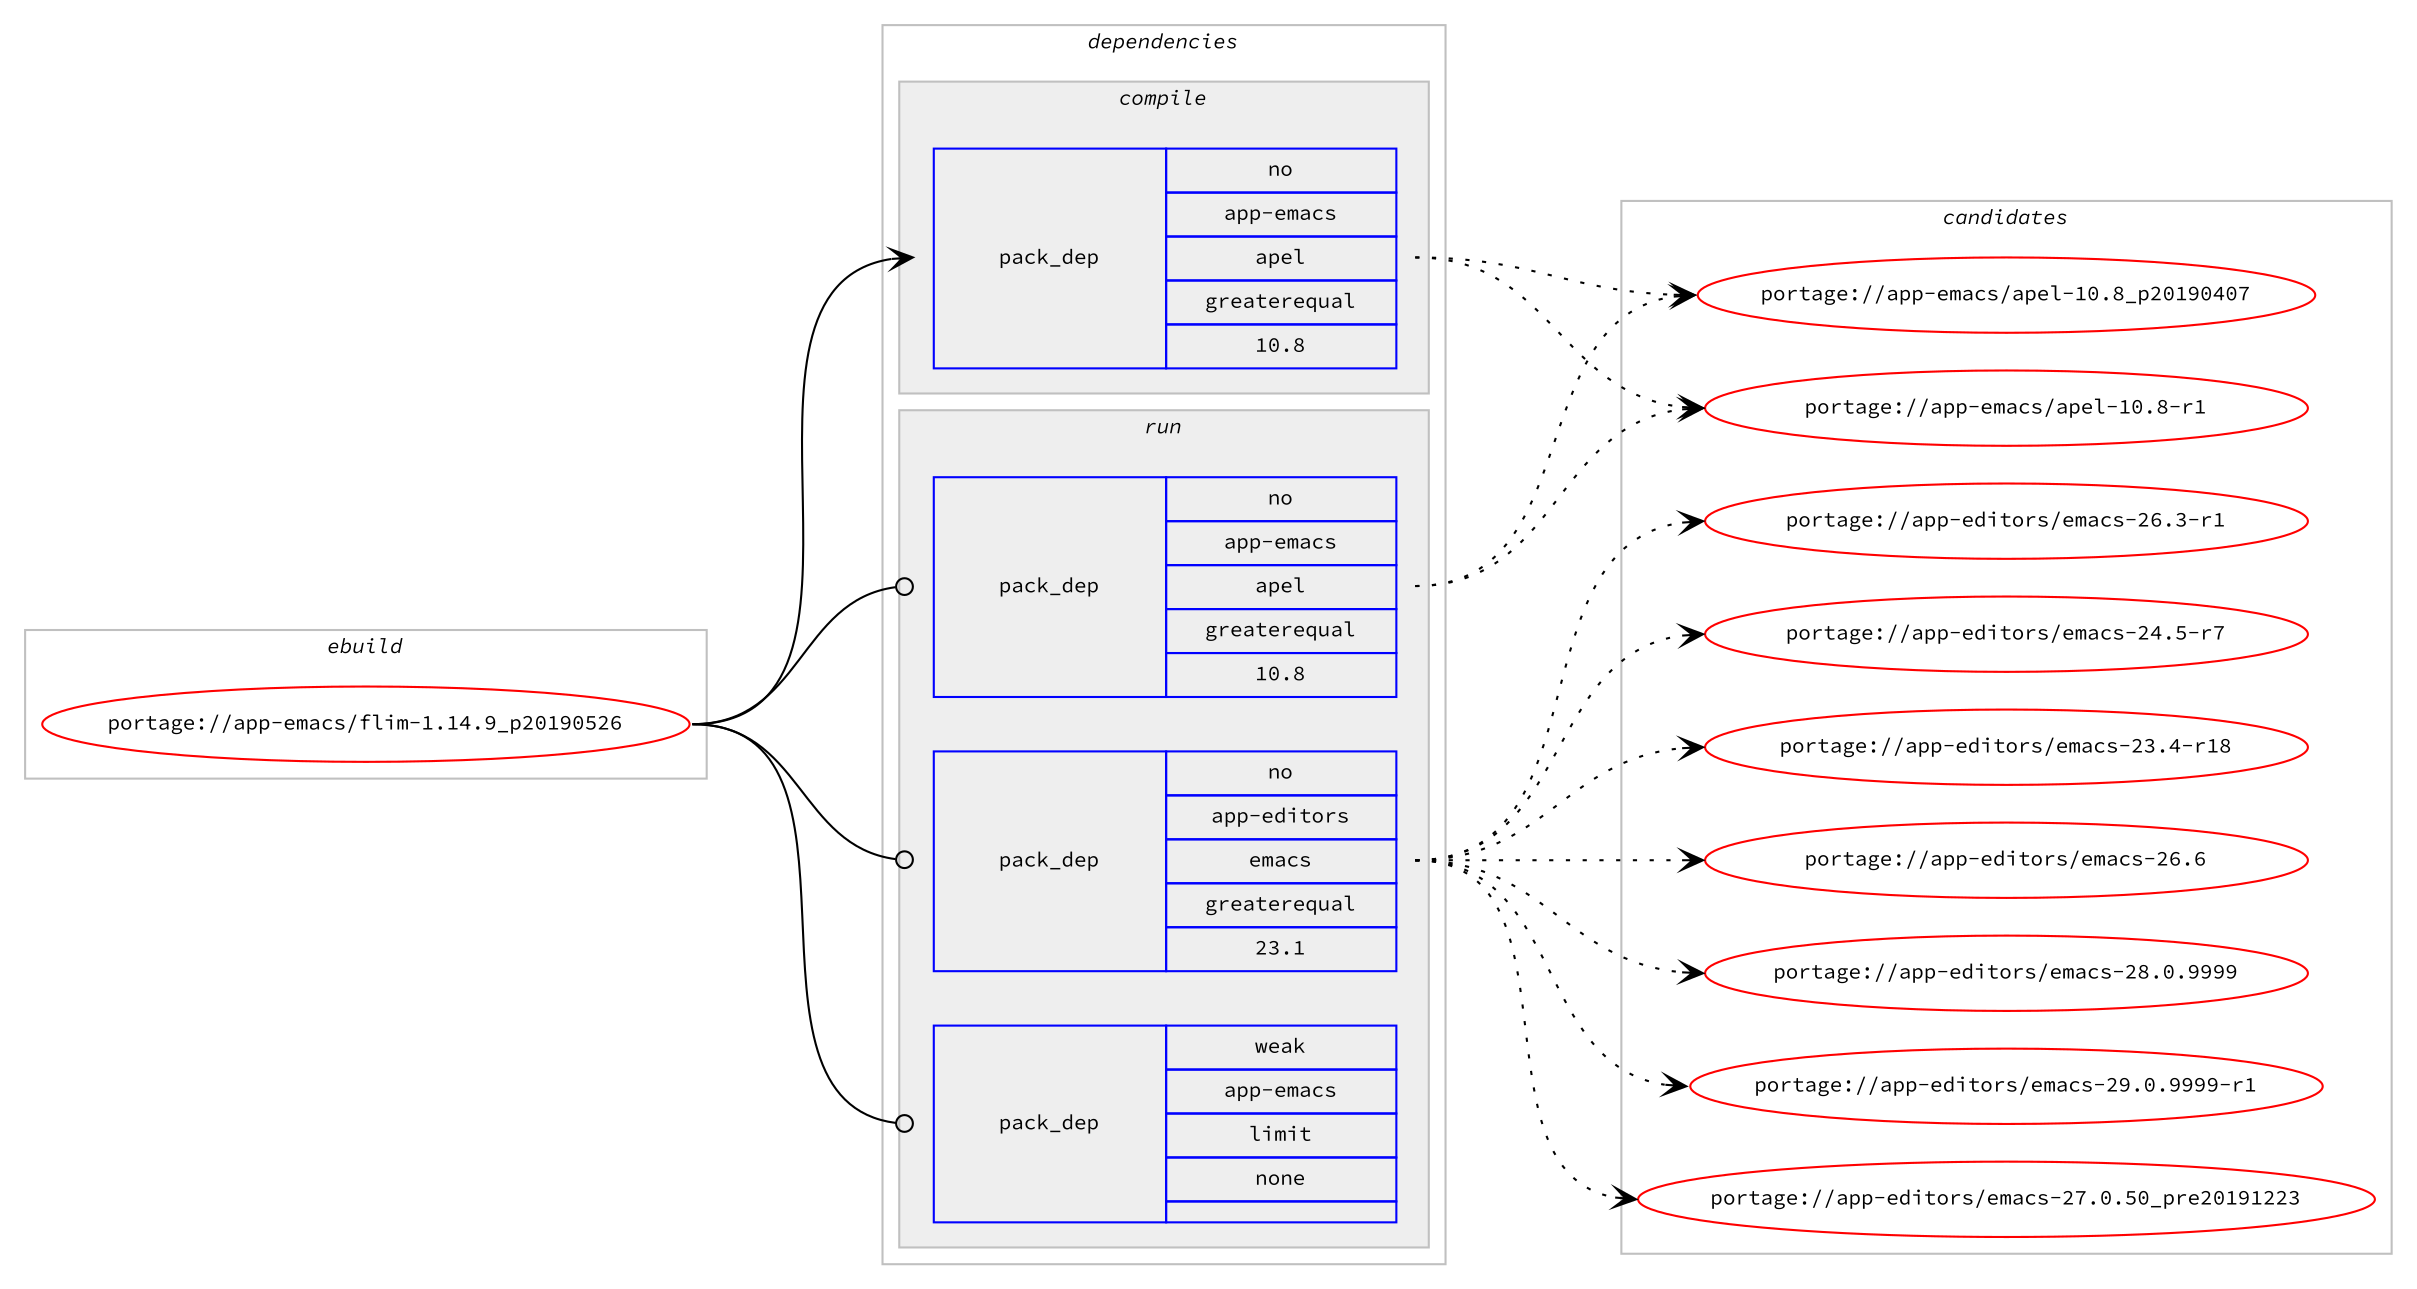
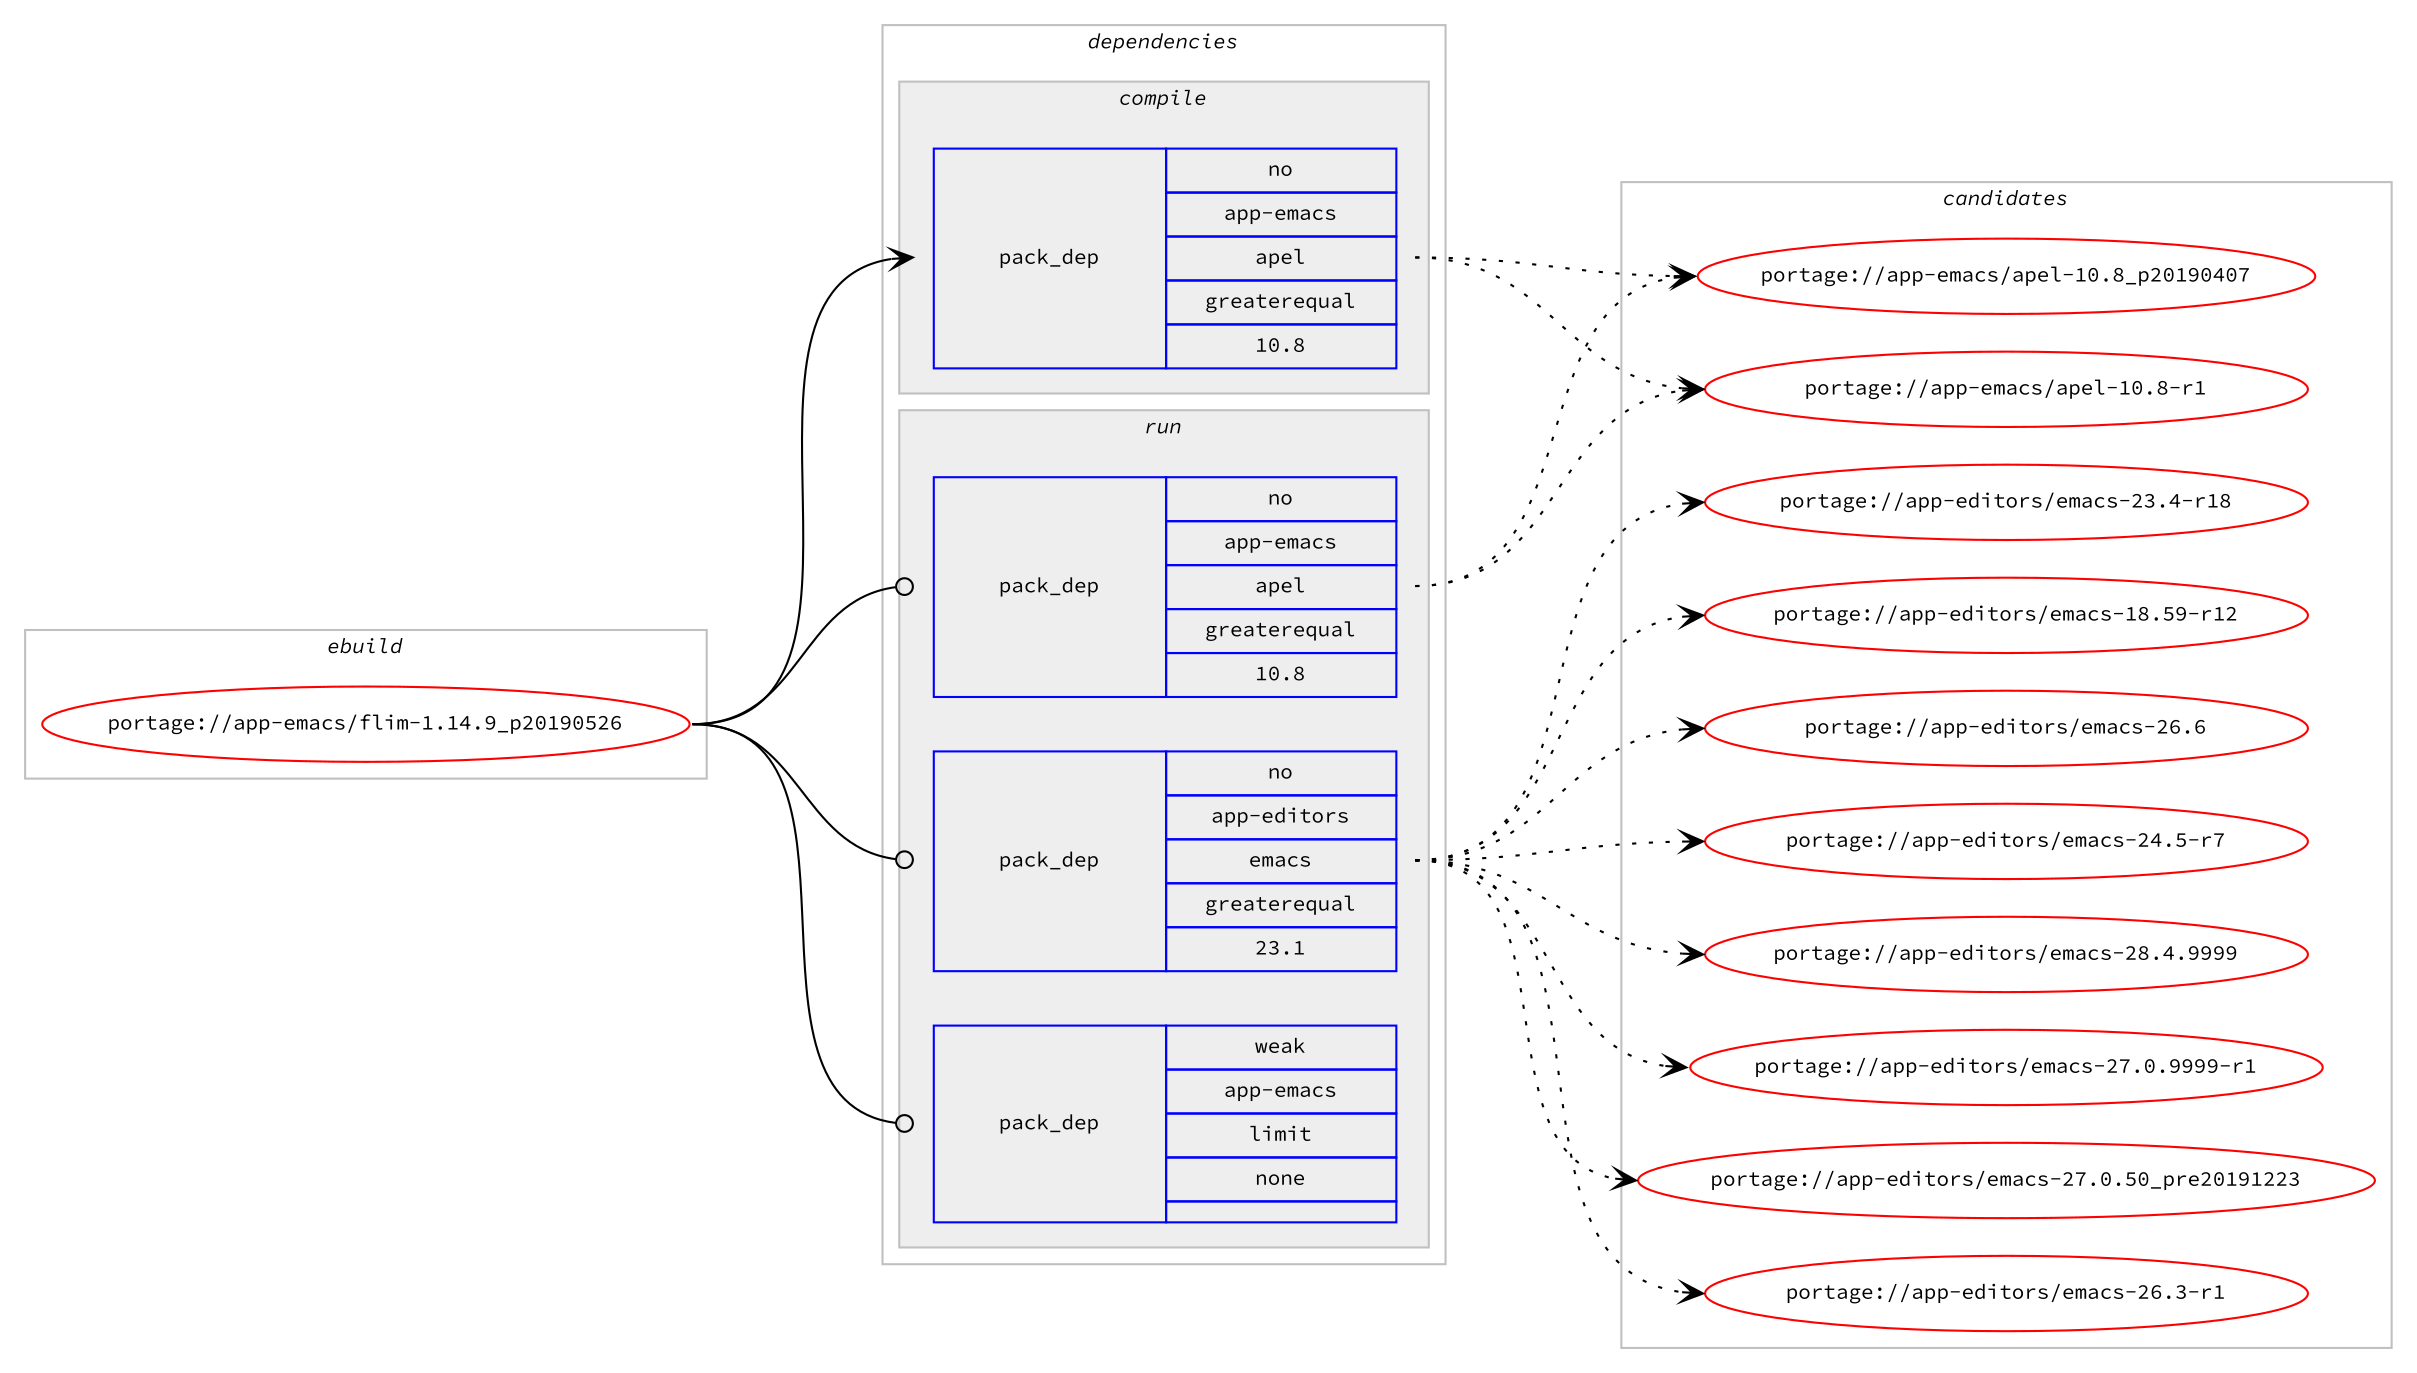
node "portage://app-editors/emacs-18.59-r12": added
node "portage://app-editors/emacs-28.0.9999": label "portage://app-editors/emacs-28.0.9999" -> "portage://app-editors/emacs-28.4.9999"
node "portage://app-editors/emacs-29.0.9999-r1": label "portage://app-editors/emacs-29.0.9999-r1" -> "portage://app-editors/emacs-27.0.9999-r1"
